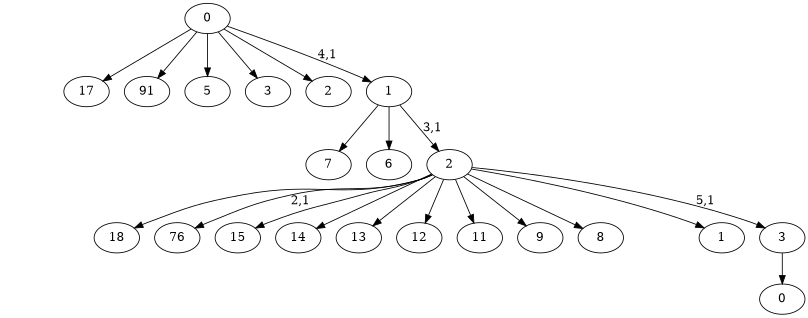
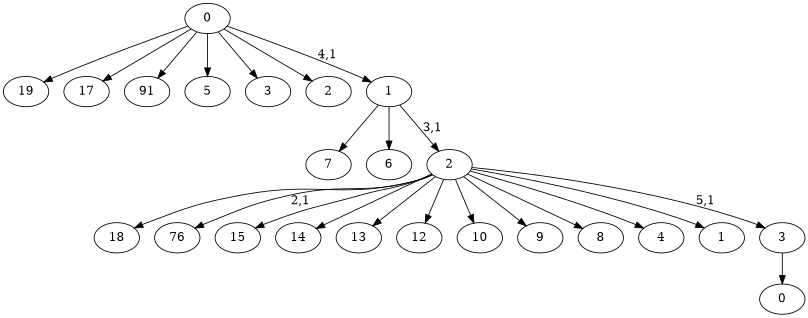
node "19": added
node "11": label "11" -> "10"
node "4": added
